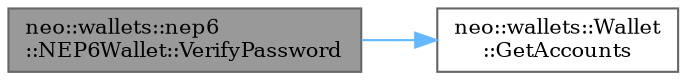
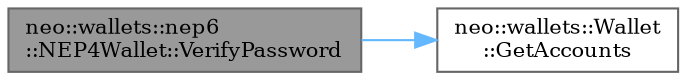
node "neo::wallets::nep6 ::NEP6Wallet::VerifyPassword": label "neo::wallets::nep6 ::NEP6Wallet::VerifyPassword" -> "neo::wallets::nep6 ::NEP4Wallet::VerifyPassword"
